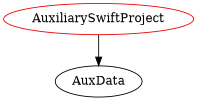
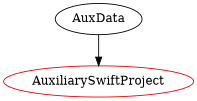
edge "AuxiliarySwiftProject" -> "AuxData": reversed
